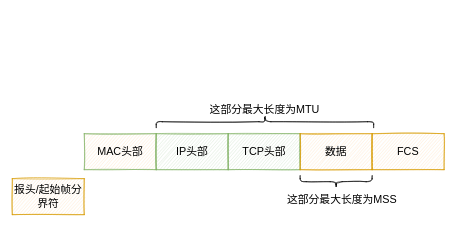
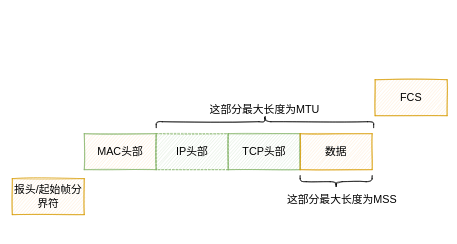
node "IP头部": style solid -> dashed
node "FCS": moved (408, 152) -> (411, 98)
